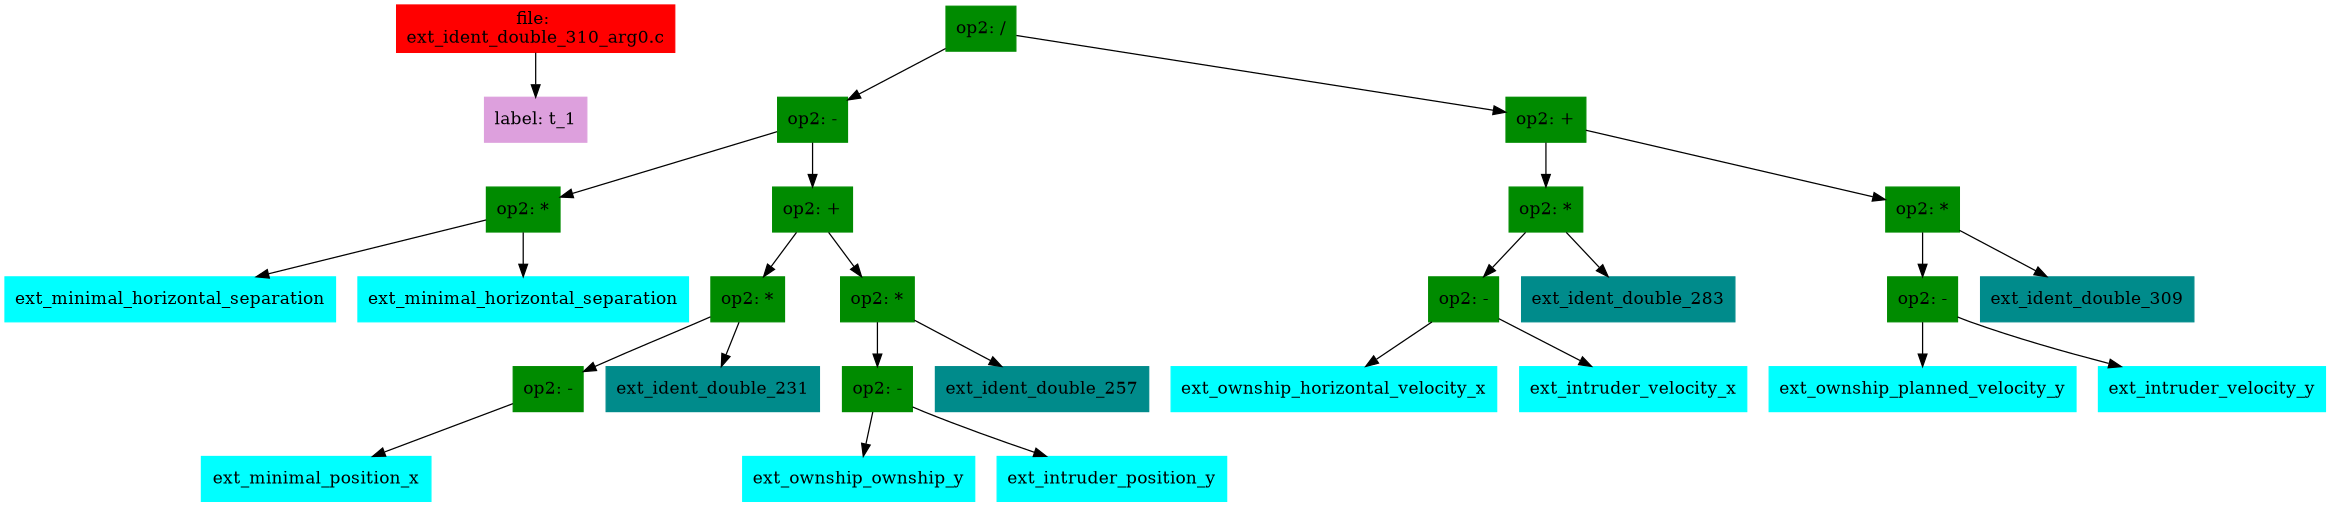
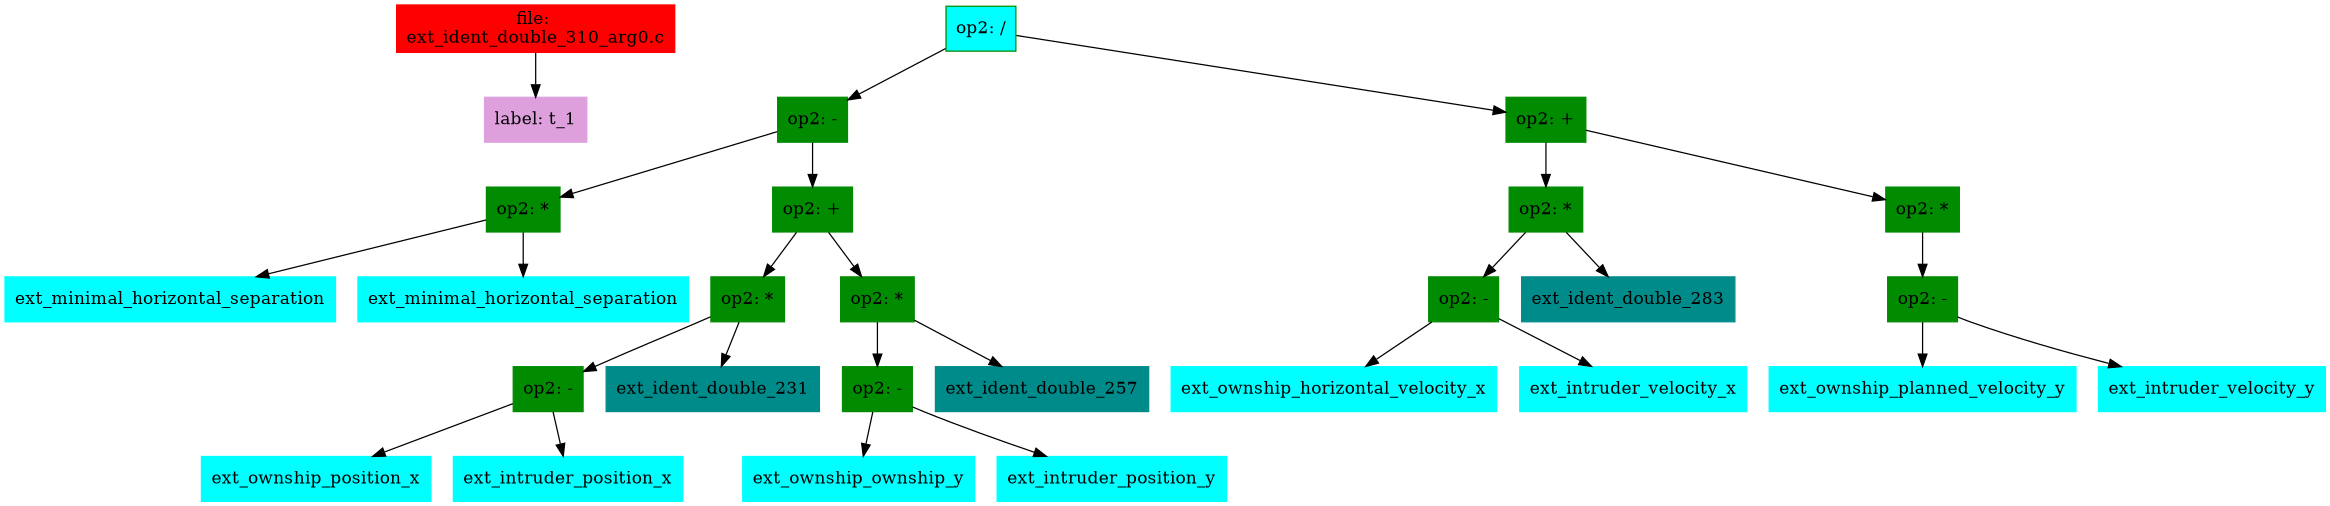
node "op2: /": fillcolor green4 -> cyan1
node "ext_ident_double_309": removed
node "ext_minimal_position_x": label "ext_minimal_position_x" -> "ext_ownship_position_x"
node "ext_intruder_position_x": added
